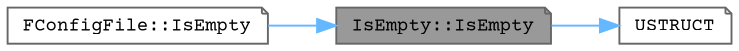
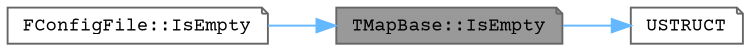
node "IsEmpty::IsEmpty": label "IsEmpty::IsEmpty" -> "TMapBase::IsEmpty"
